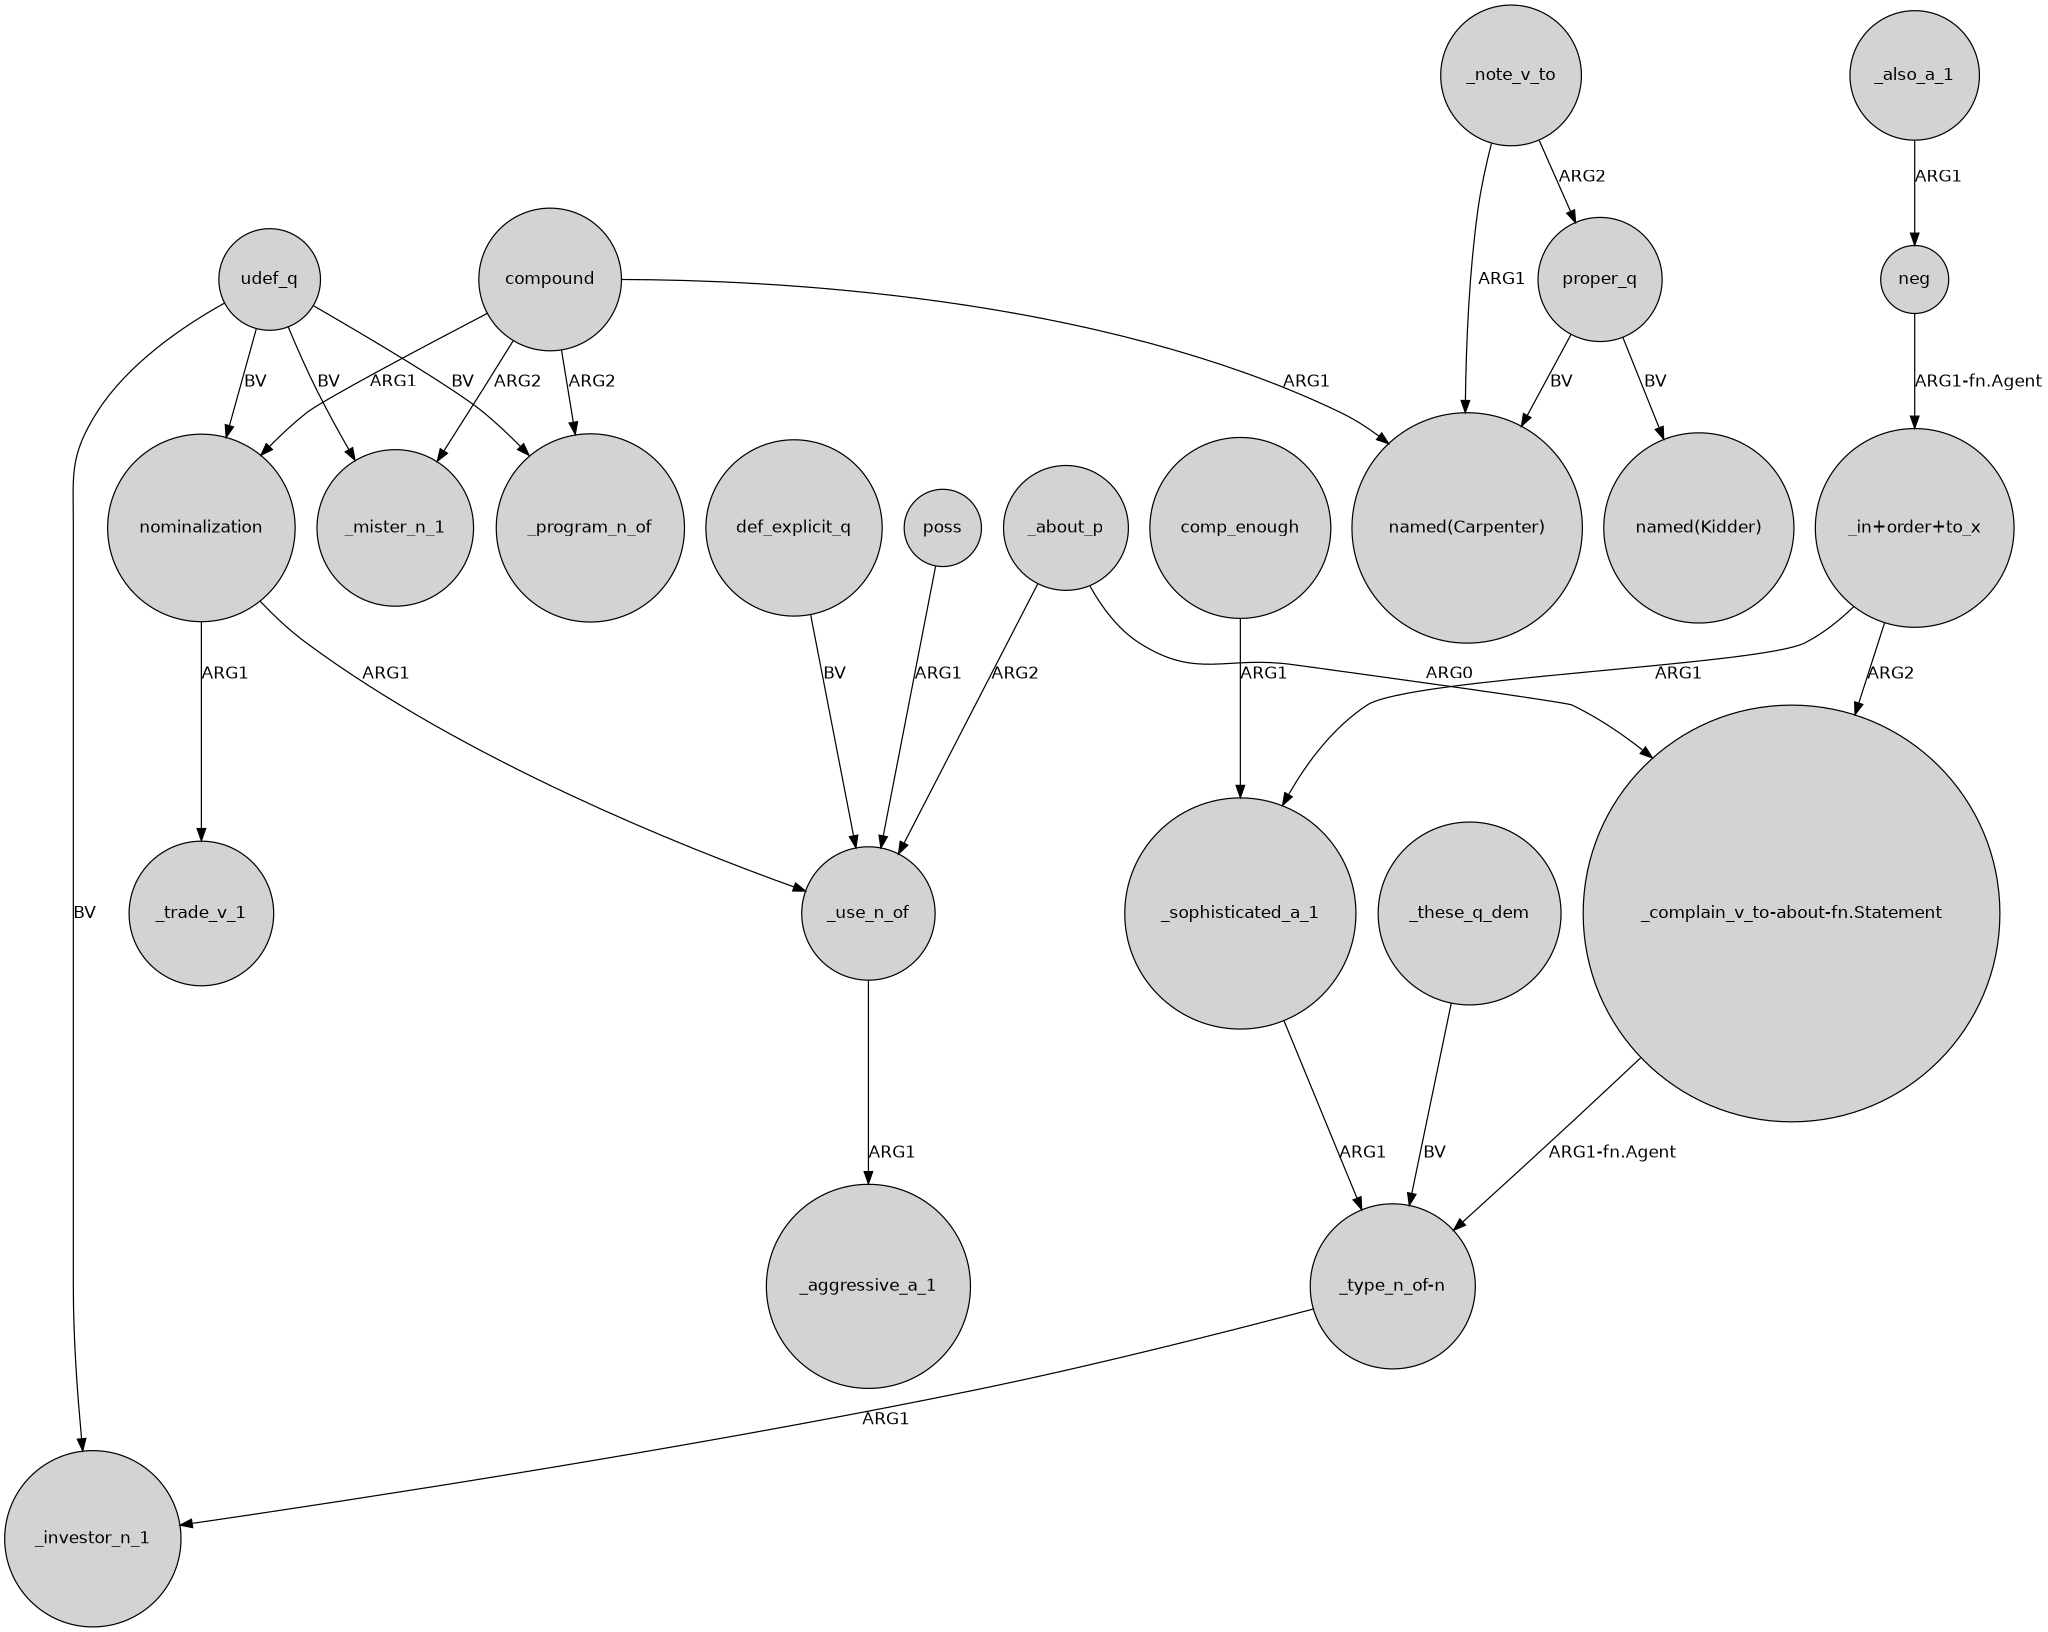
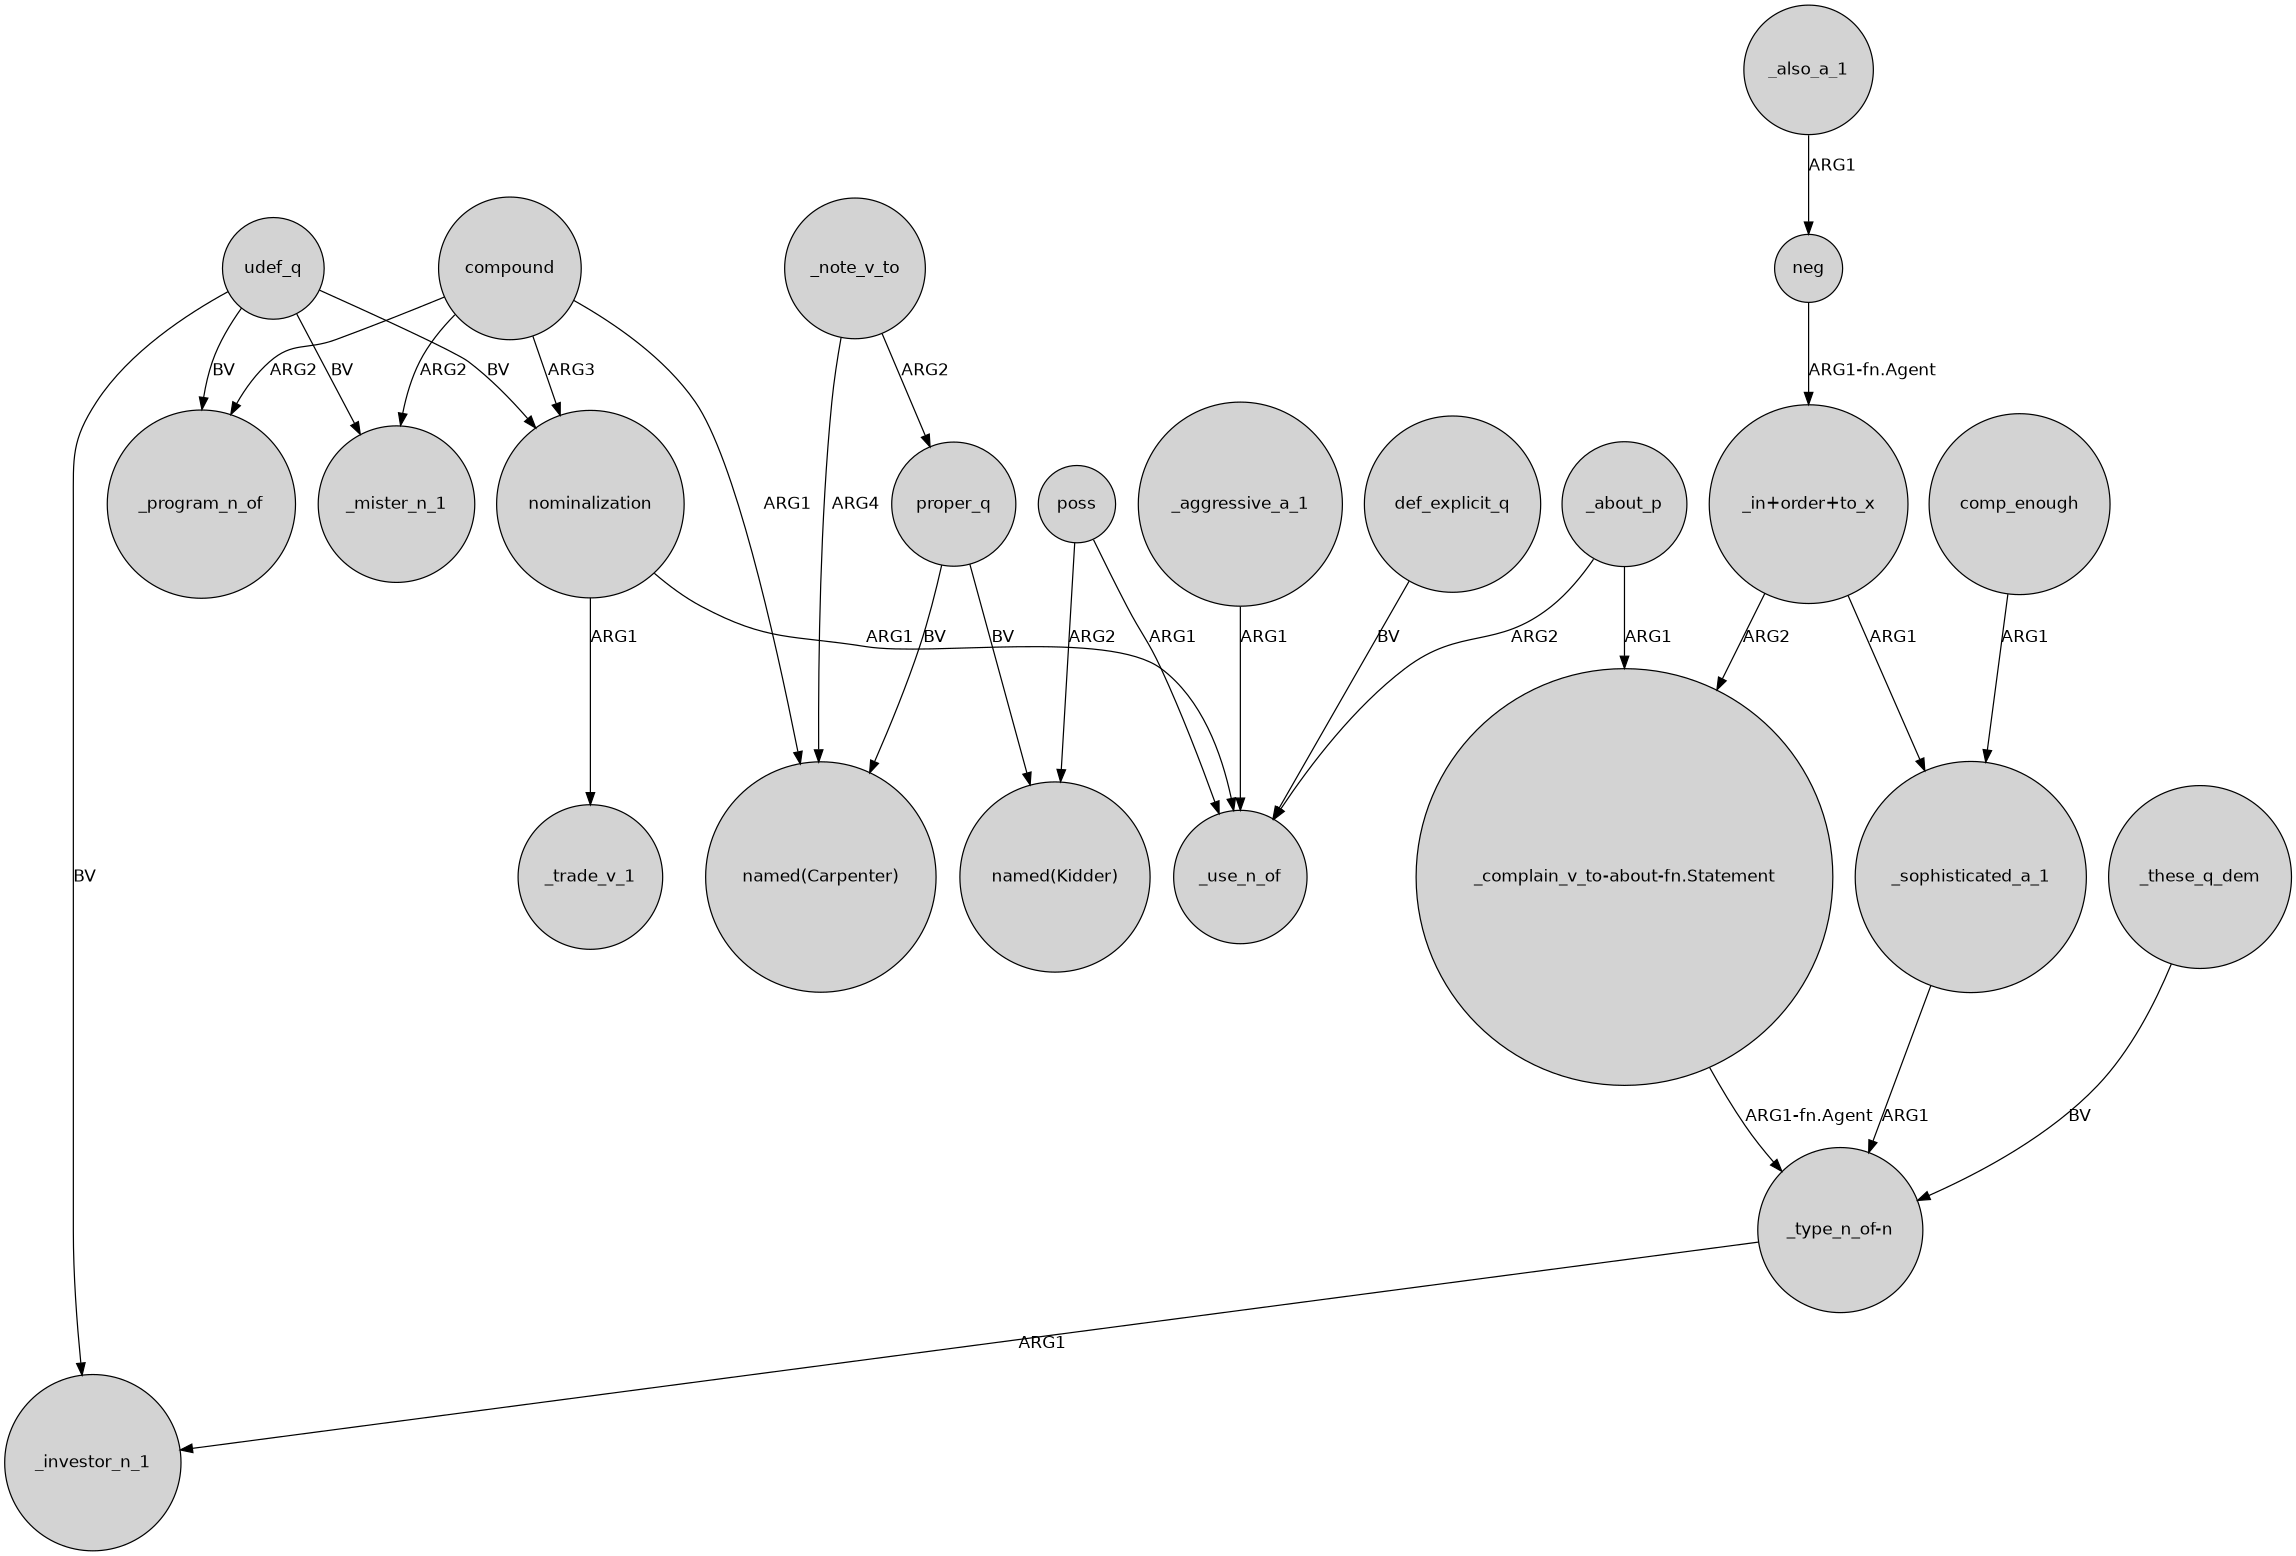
edge "_note_v_to" -> "named(Carpenter)": label "ARG1" -> "ARG4"
edge "compound" -> "nominalization": label "ARG1" -> "ARG3"
edge "poss" -> "named(Kidder)": added, label "ARG2"
edge "_about_p" -> "_complain_v_to-about-fn.Statement": label "ARG0" -> "ARG1"
edge "_use_n_of" -> "_aggressive_a_1": reversed
